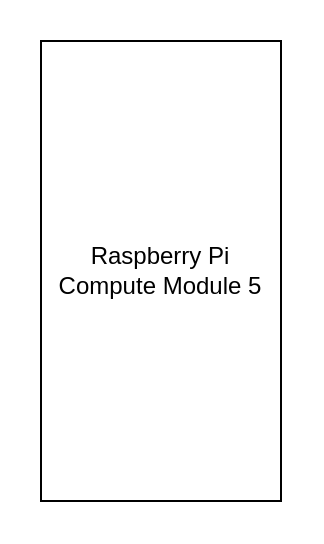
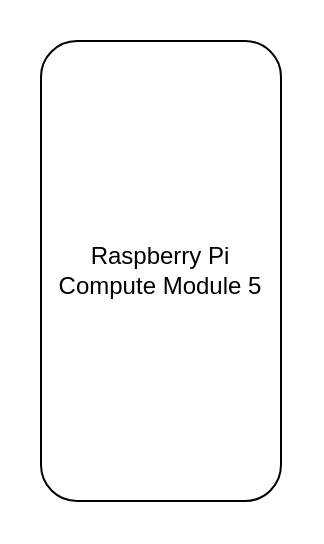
node "Raspberry Pi Compute Module 5": shape rectangle -> rounded rectangle
